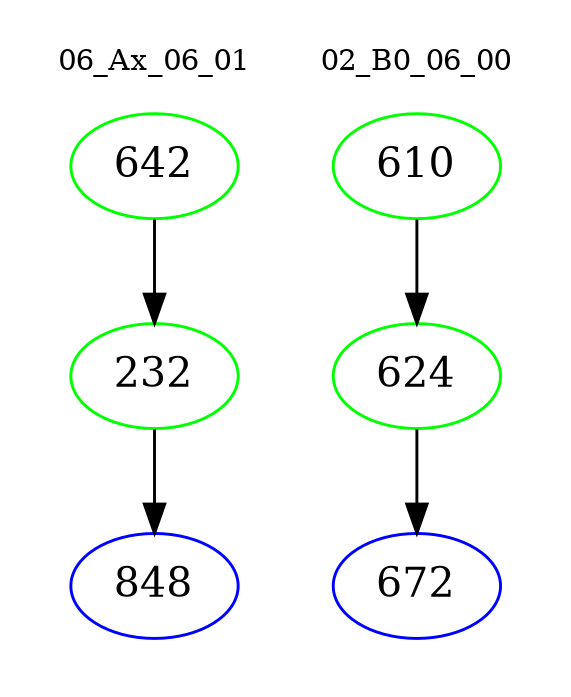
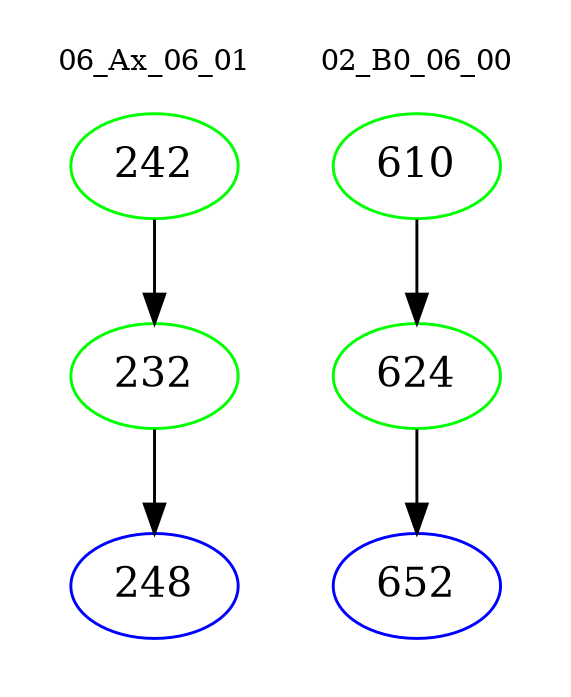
node "642": label "642" -> "242"
node "848": label "848" -> "248"
node "672": label "672" -> "652"
